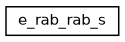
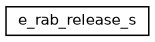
node "e_rab_rab_s": label "e_rab_rab_s" -> "e_rab_release_s"
